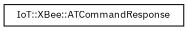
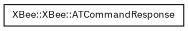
node "IoT::XBee::ATCommandResponse": label "IoT::XBee::ATCommandResponse" -> "XBee::XBee::ATCommandResponse"
